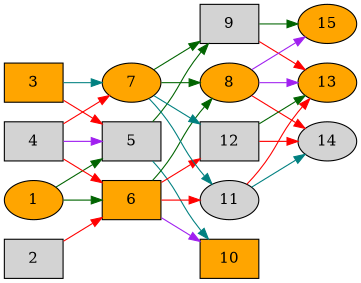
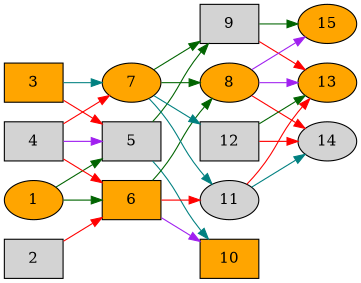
edge "6" -> "12": removed
